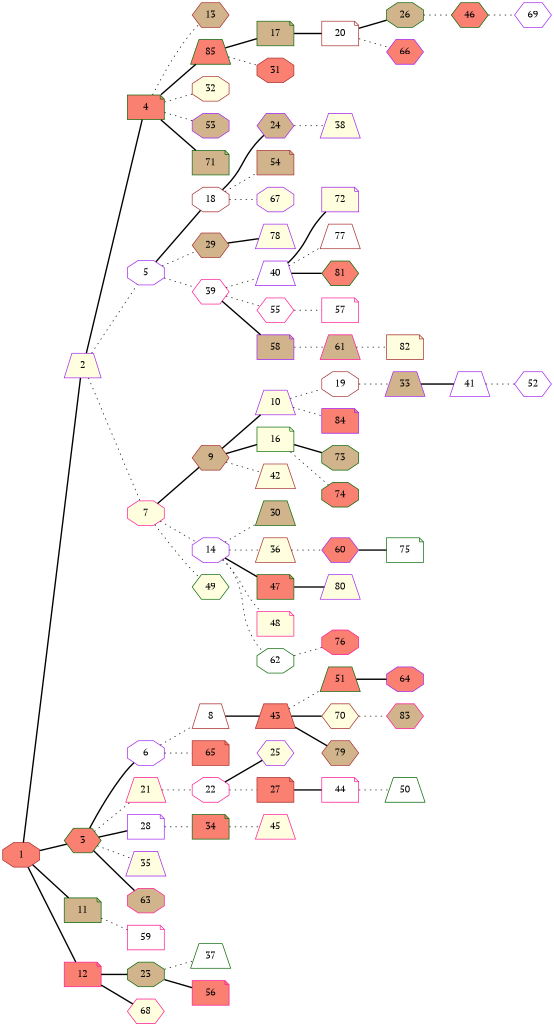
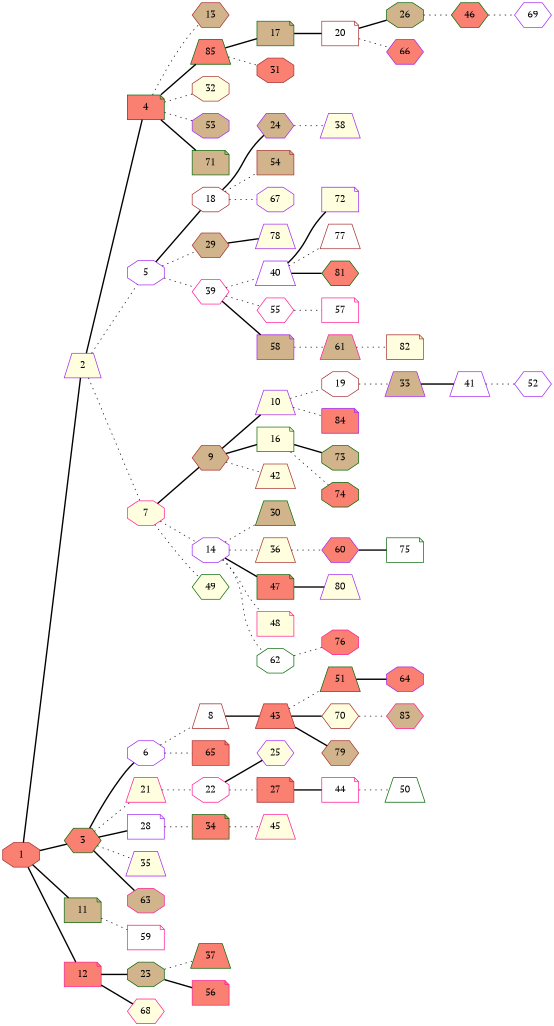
node "37": fillcolor white -> salmon
